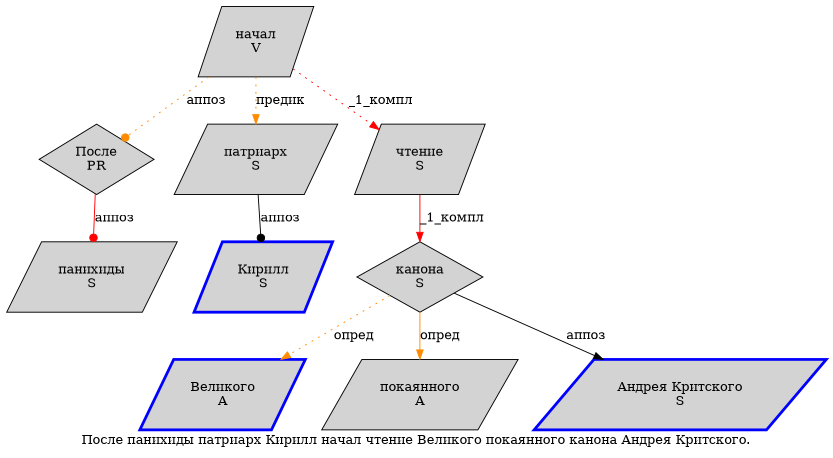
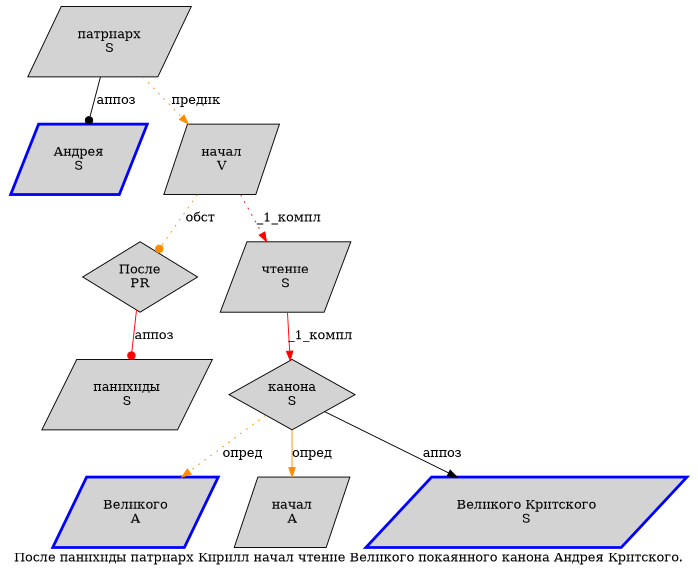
edge "начал V" -> "патриарх S": reversed
edge "начал V" -> "После PR": label "аппоз" -> "обст"
node "Кирилл S": label "Кирилл S" -> "Андрея S"
node "покаянного A": label "покаянного A" -> "начал A"
node "Андрея Критского S": label "Андрея Критского S" -> "Великого Критского S"
